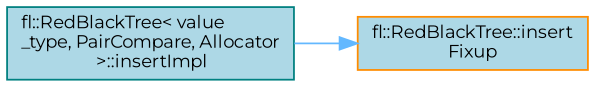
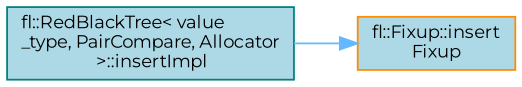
node "fl::RedBlackTree::insert Fixup": label "fl::RedBlackTree::insert Fixup" -> "fl::Fixup::insert Fixup"
